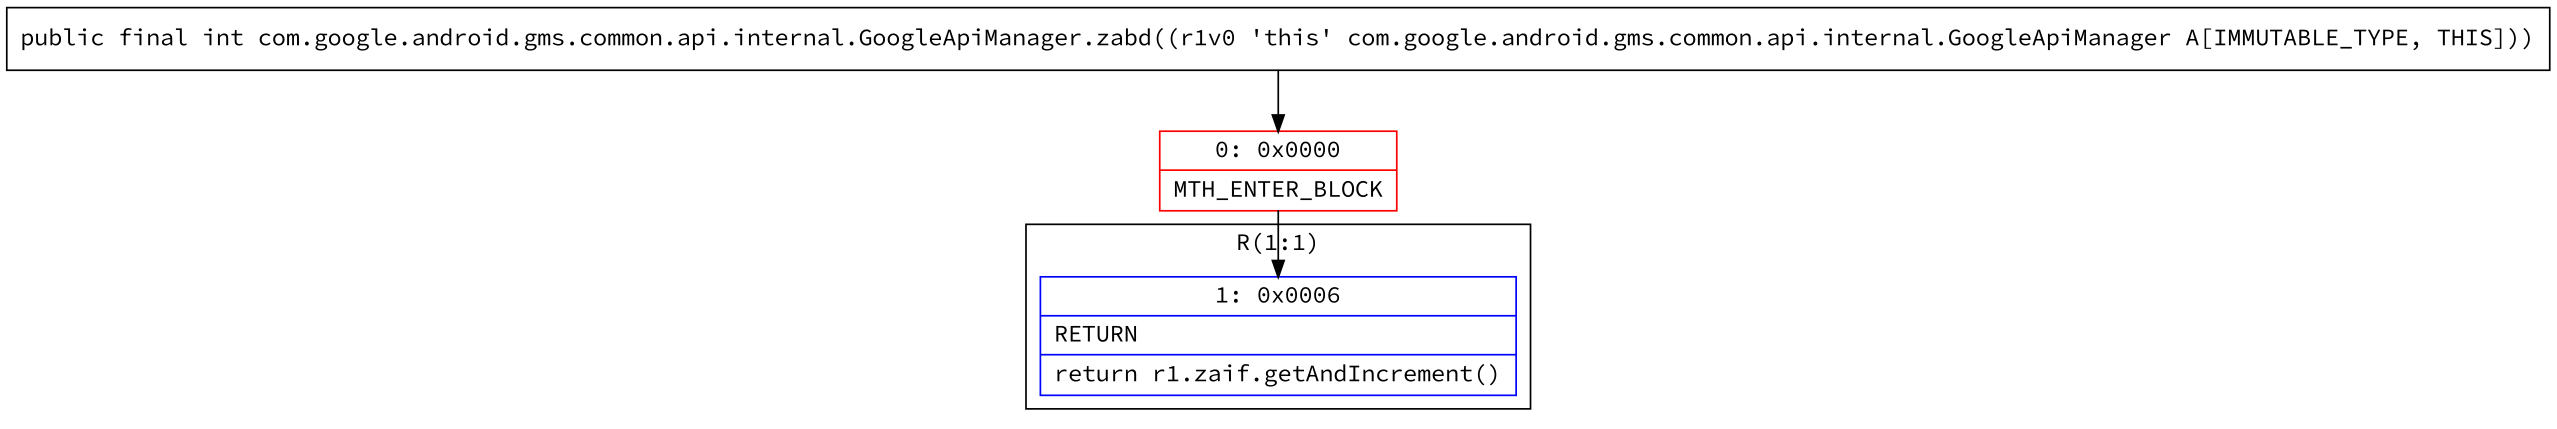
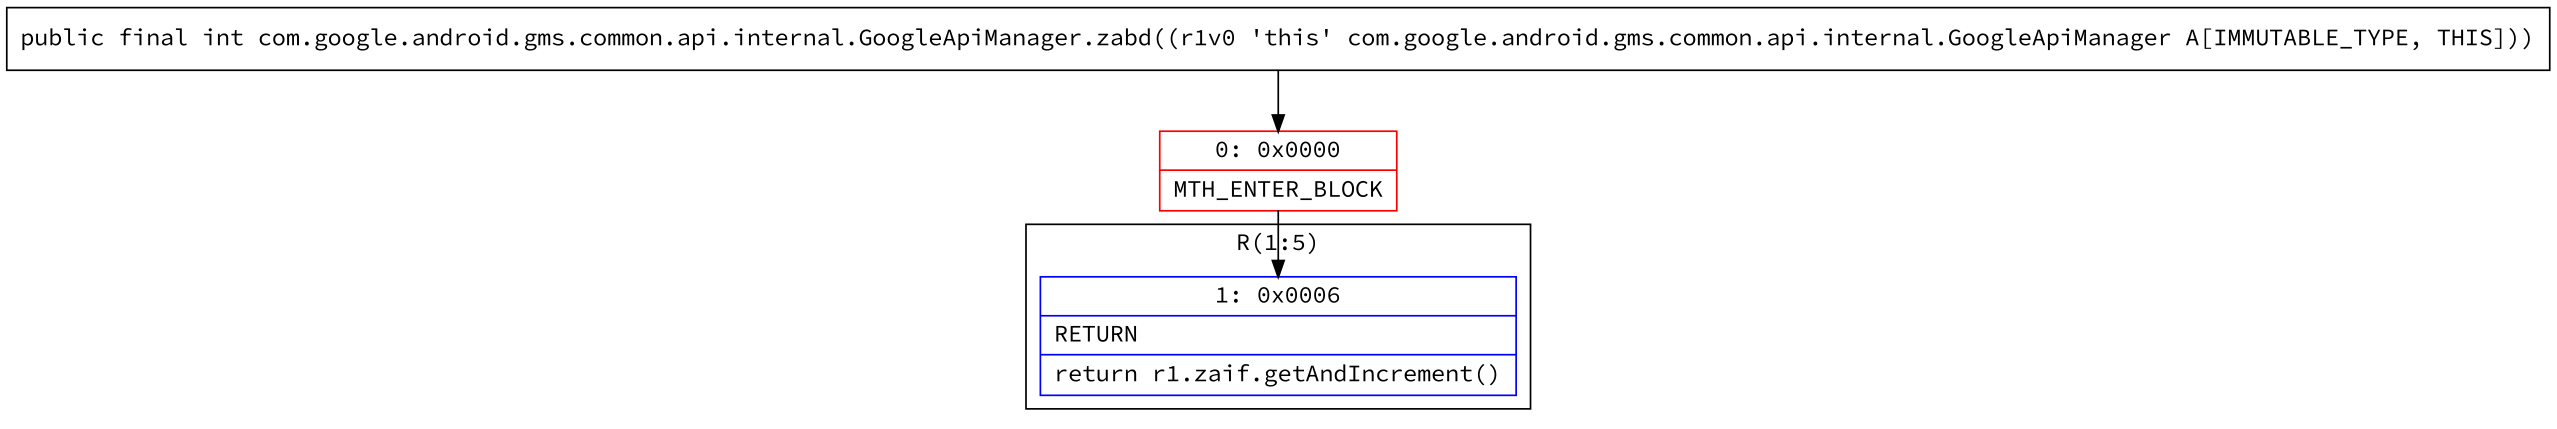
cluster "R(1:1)": label "R(1:1)" -> "R(1:5)"
